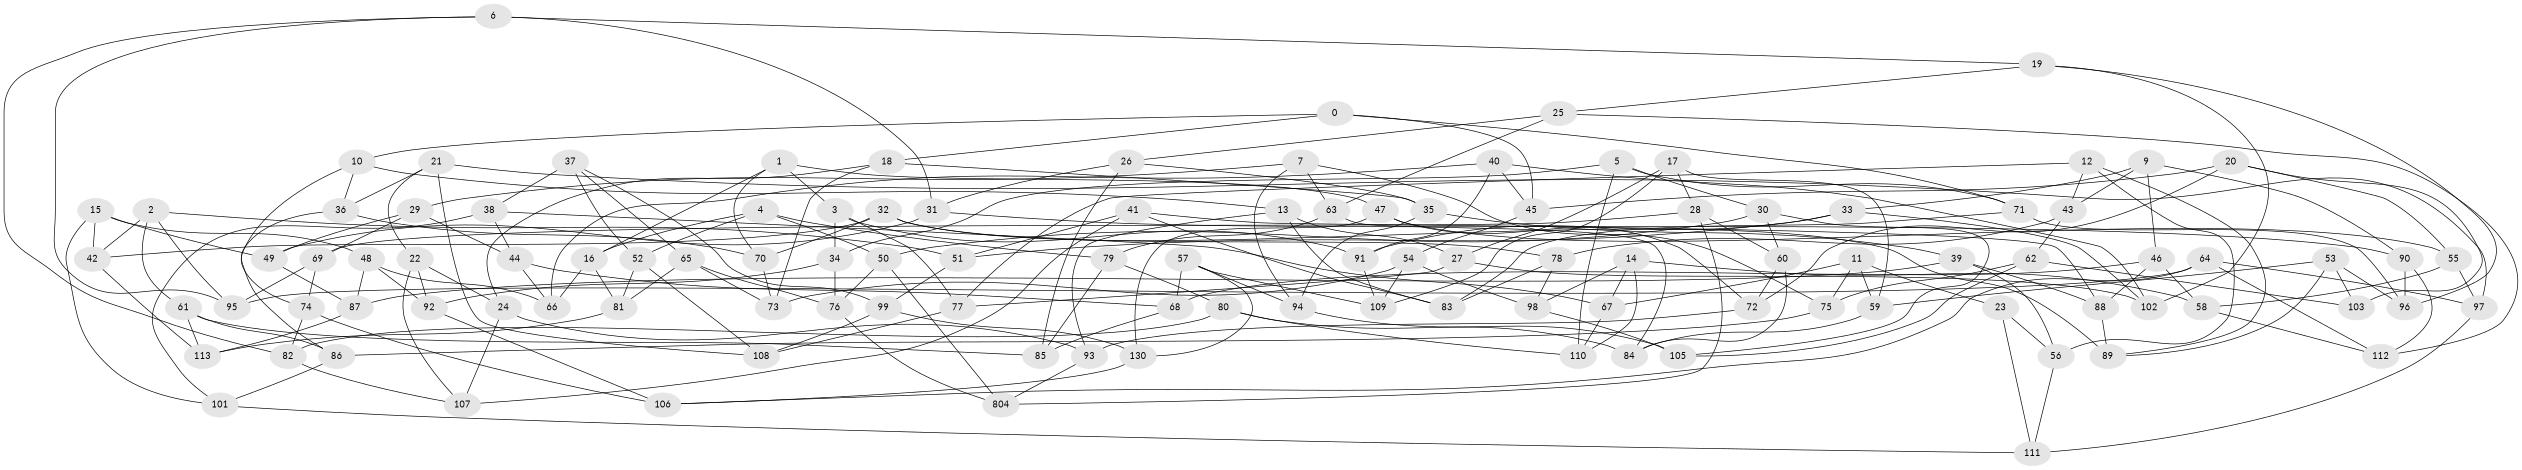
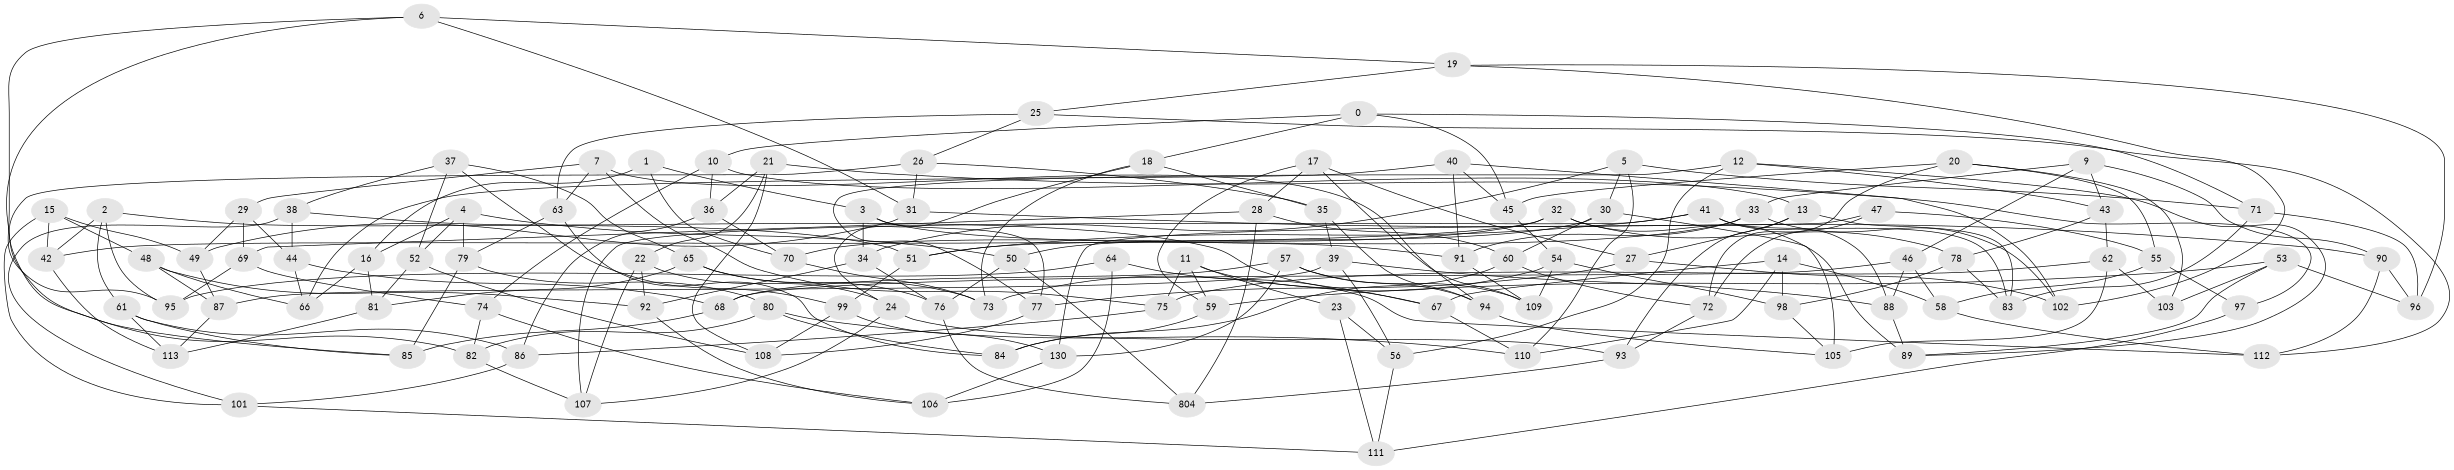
edge "1" -- "47": removed
edge "64" -- "97": removed
